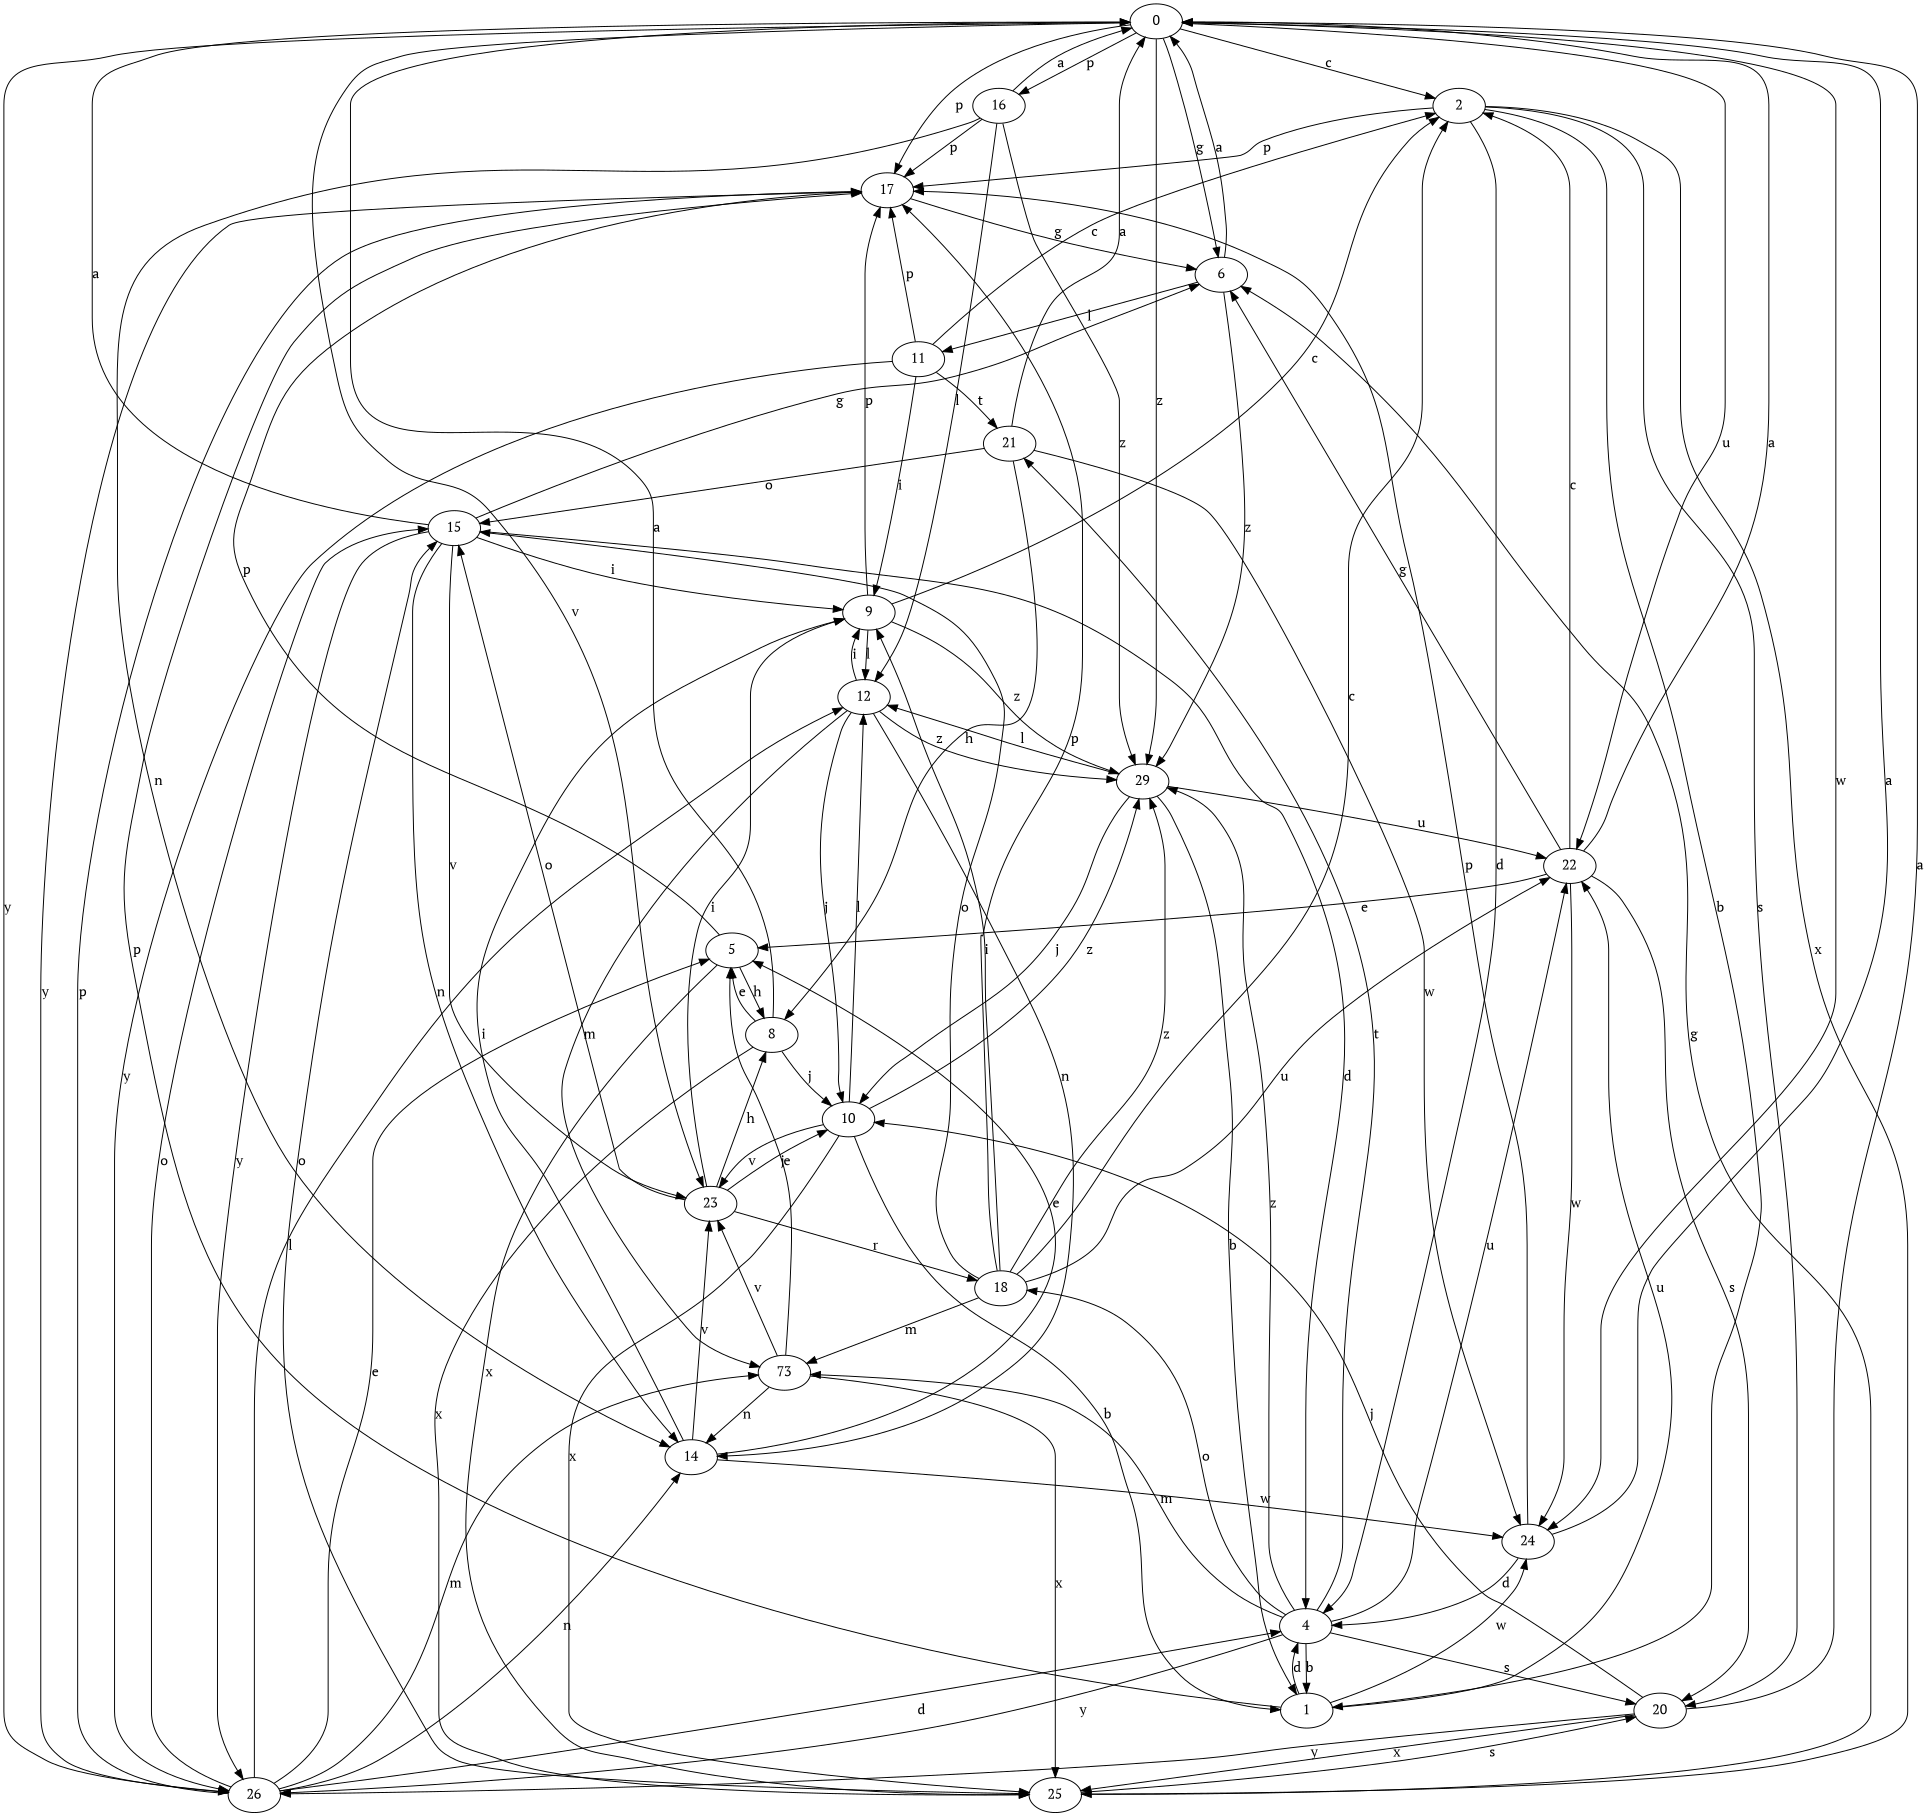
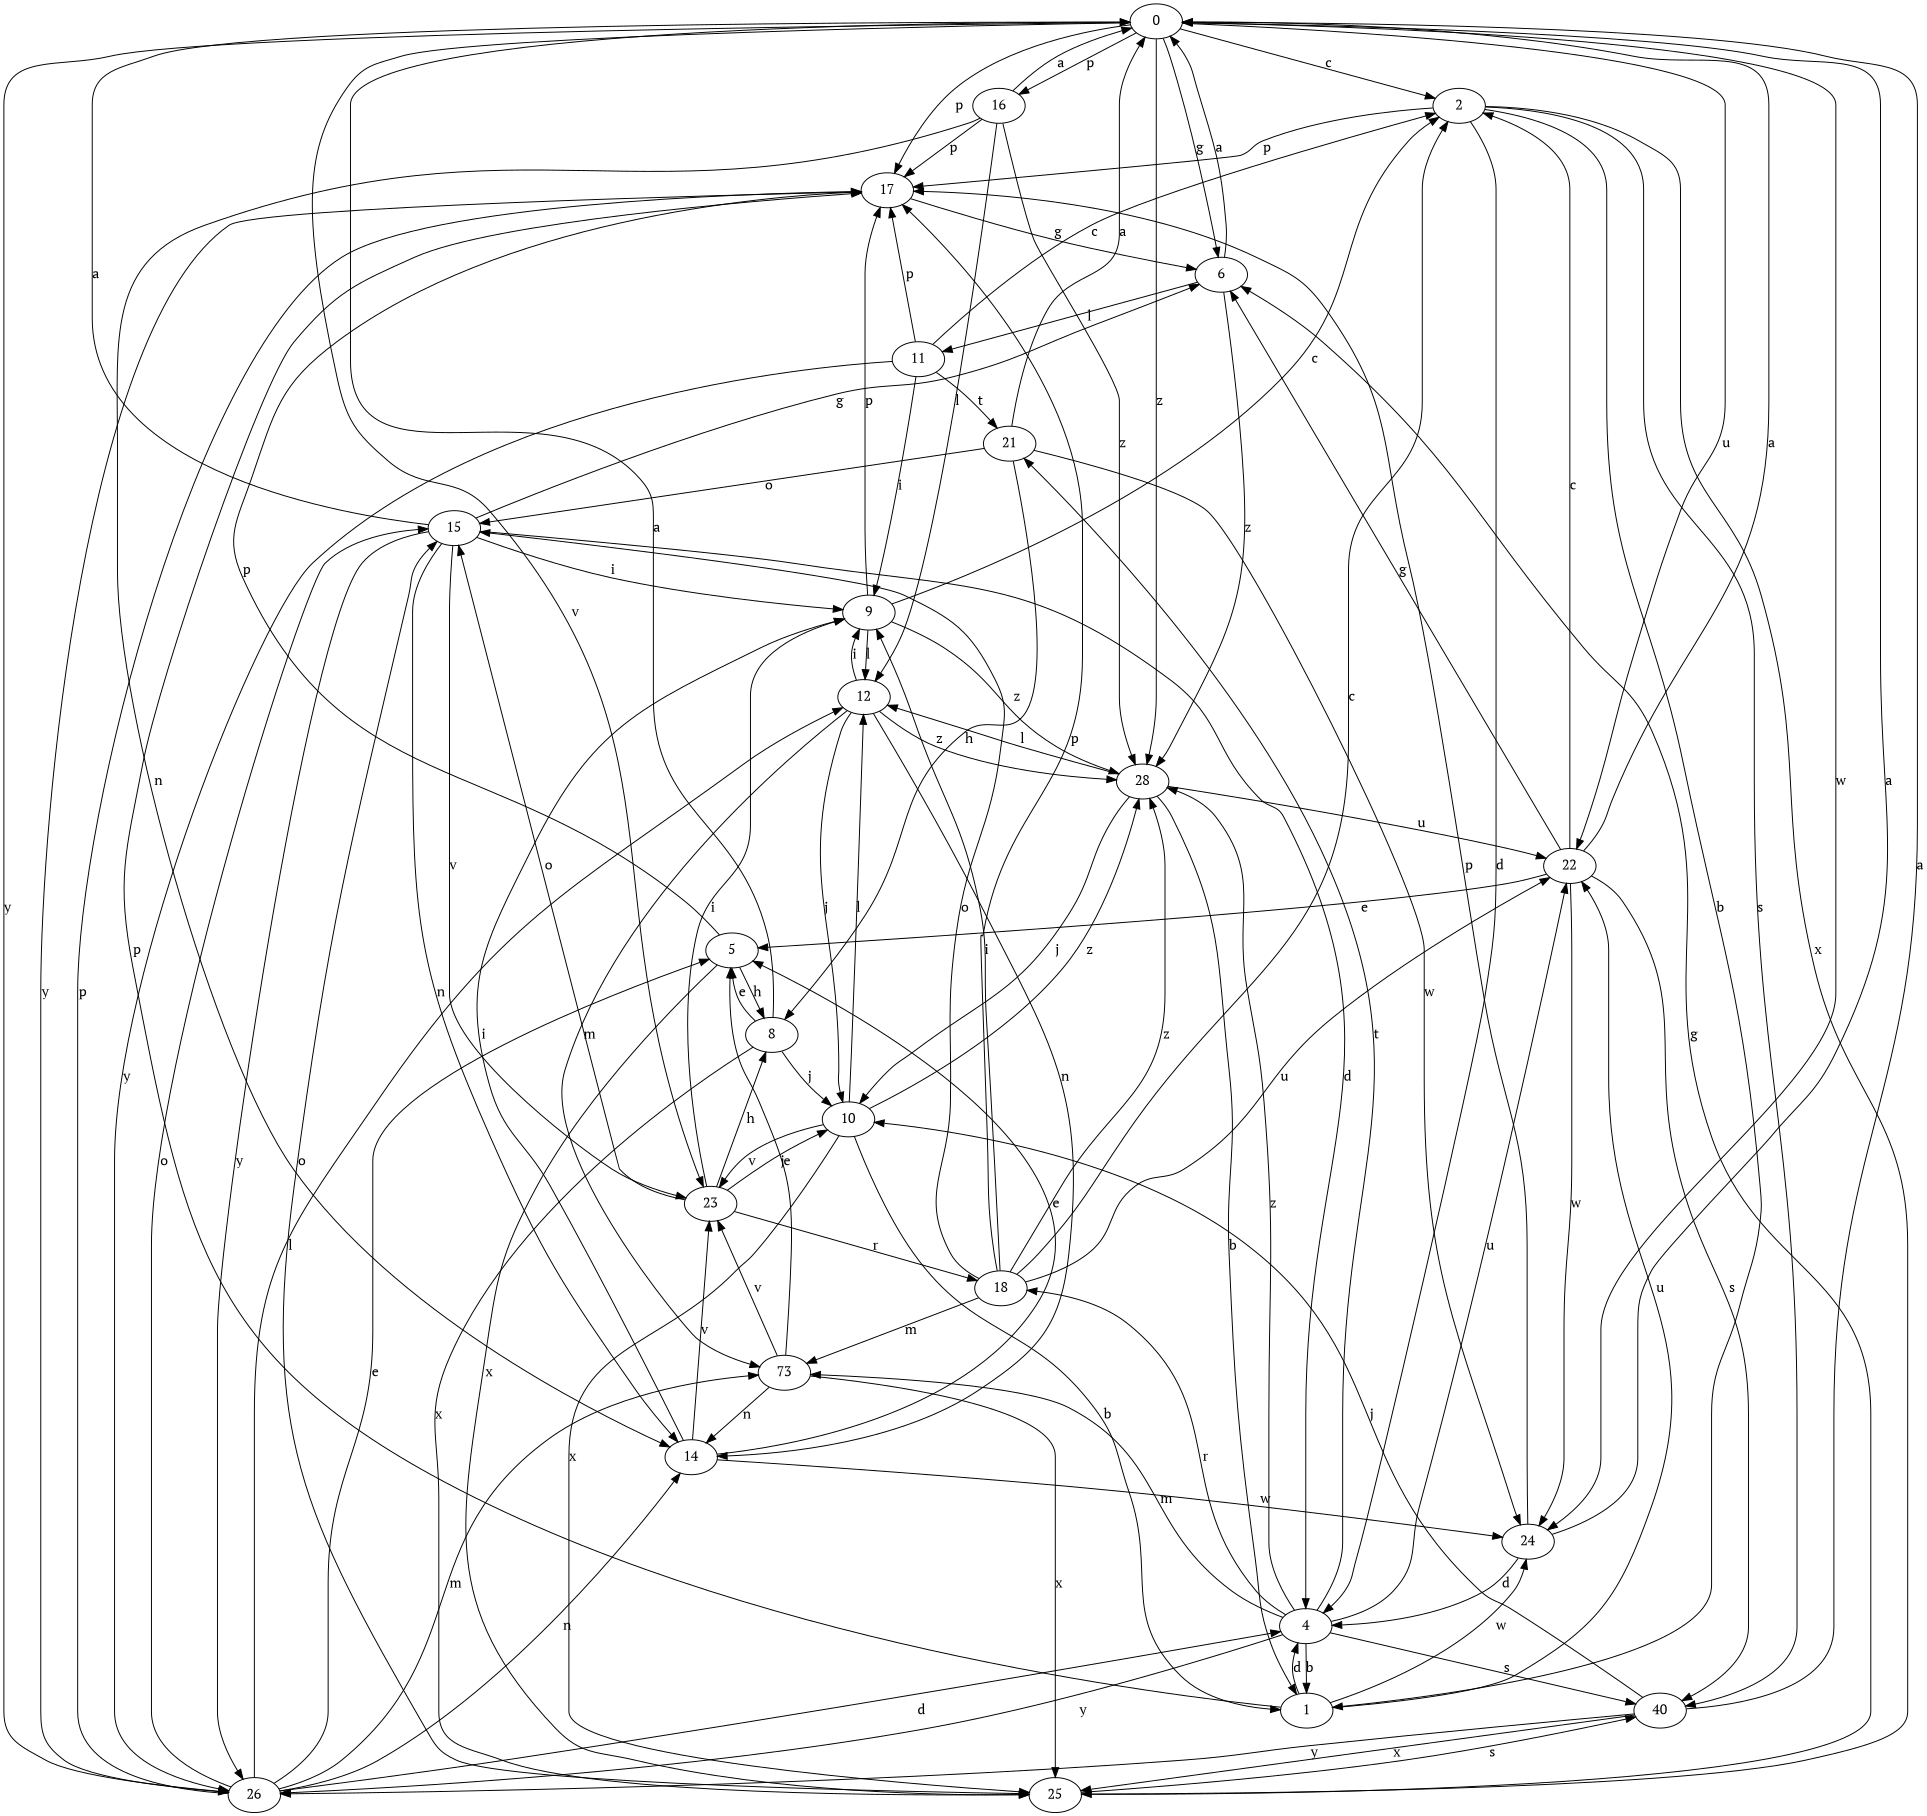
node "29": label "29" -> "28"
edge "4" -> "18": label "o" -> "r"
node "20": label "20" -> "40"
